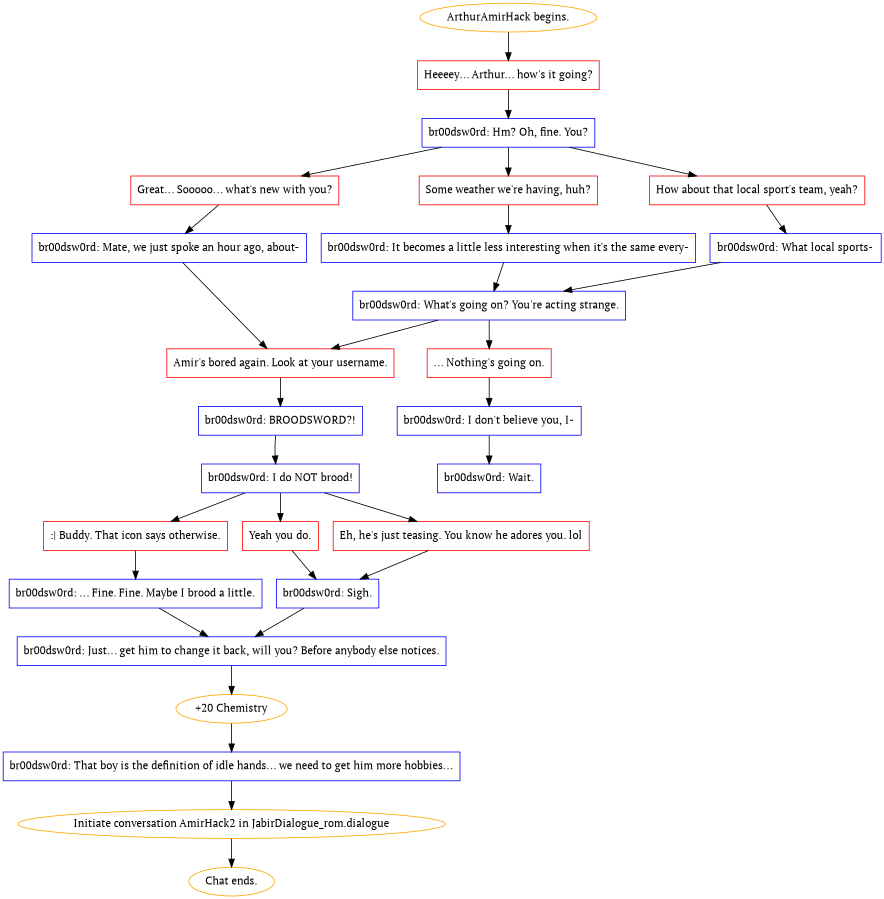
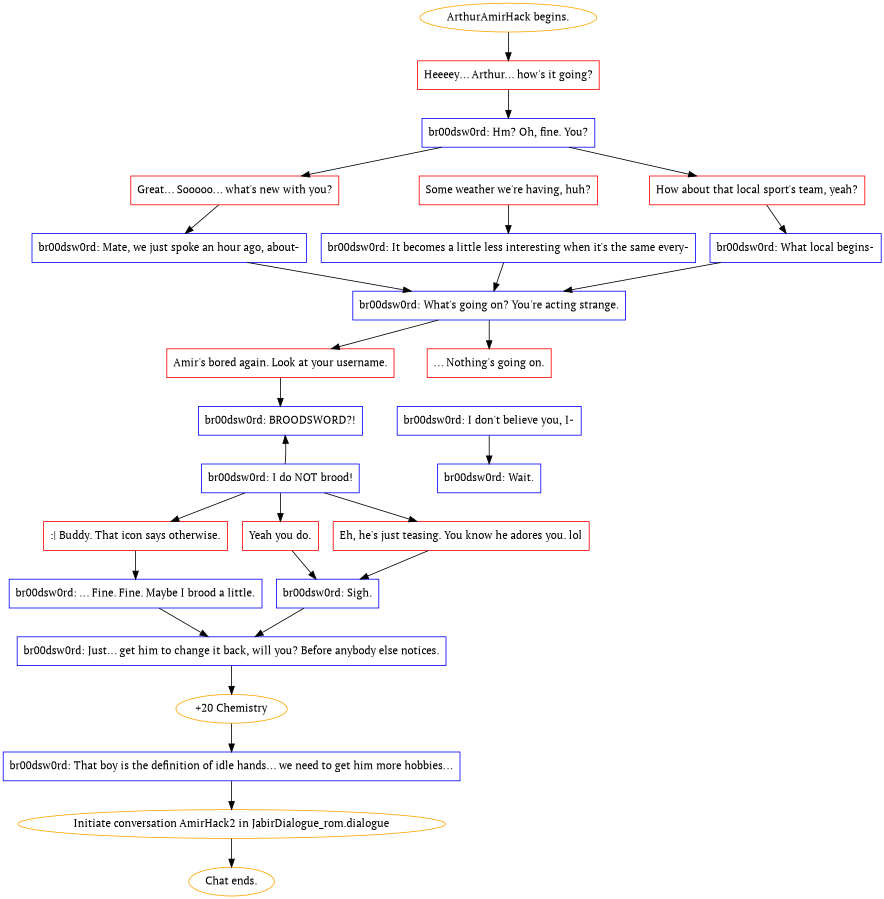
edge "br00dsw0rd: Hm? Oh, fine. You?" -> "Some weather we're having, huh?": removed
node "br00dsw0rd: What local sports-": label "br00dsw0rd: What local sports-" -> "br00dsw0rd: What local begins-"
edge "br00dsw0rd: Mate, we just spoke an hour ago, about-" -> "Amir's bored again. Look at your username.": now "br00dsw0rd: Mate, we just spoke an hour ago, about-" -> "br00dsw0rd: What's going on? You're acting strange."
edge "... Nothing's going on." -> "br00dsw0rd: I don't believe you, I-": removed
edge "br00dsw0rd: BROODSWORD?!" -> "br00dsw0rd: I do NOT brood!": reversed
